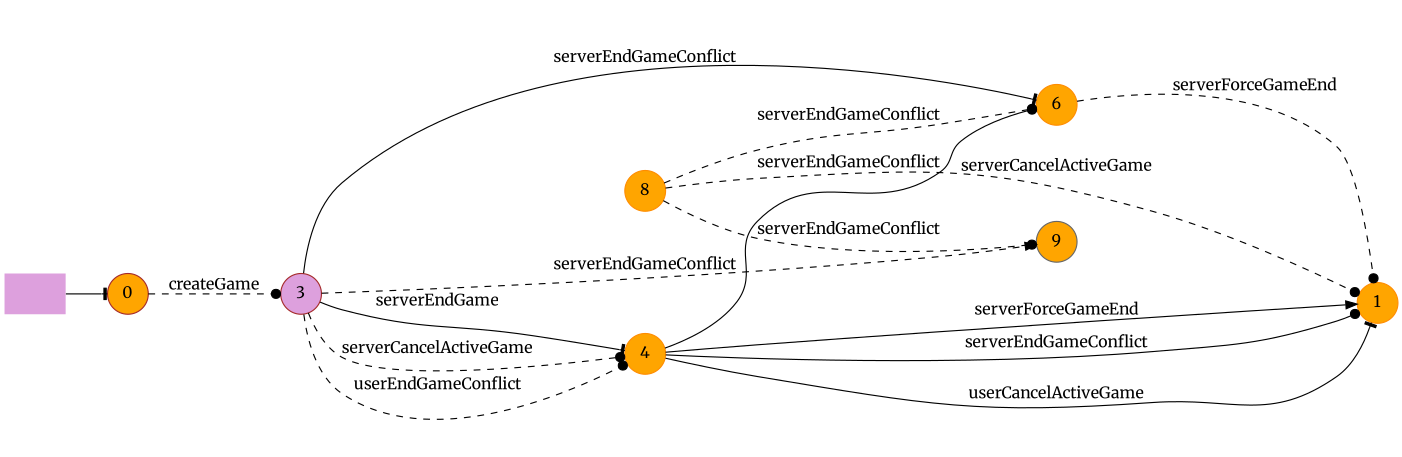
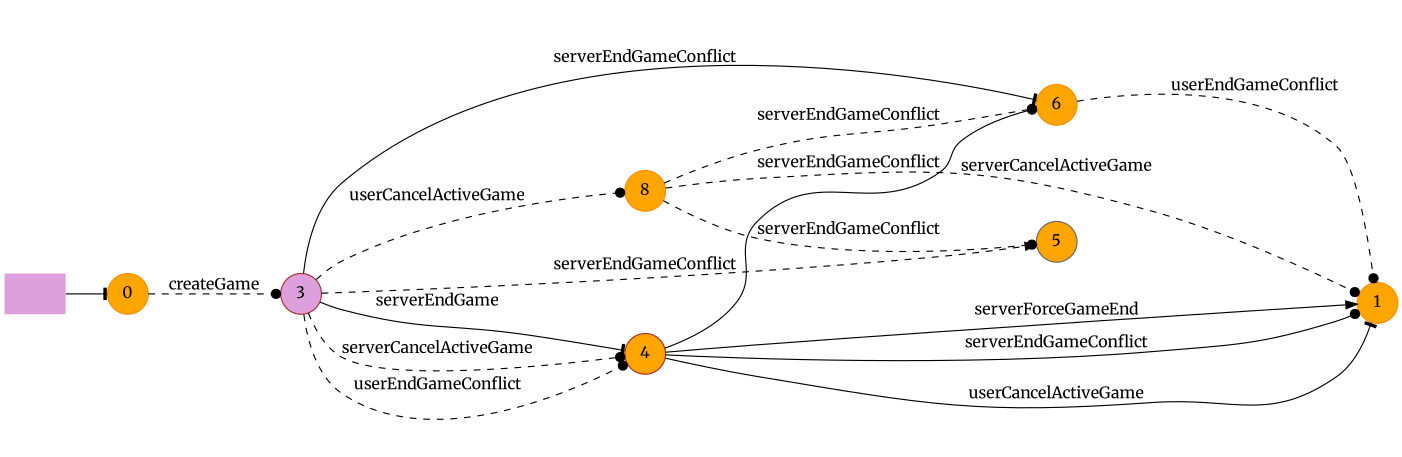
edge "6" -> "1": label "serverForceGameEnd" -> "userEndGameConflict"
edge "3" -> "8": added, label "userCancelActiveGame"
node "9": label "9" -> "5"
node "0": color brown -> darkorange
node "4": color darkorange -> brown
